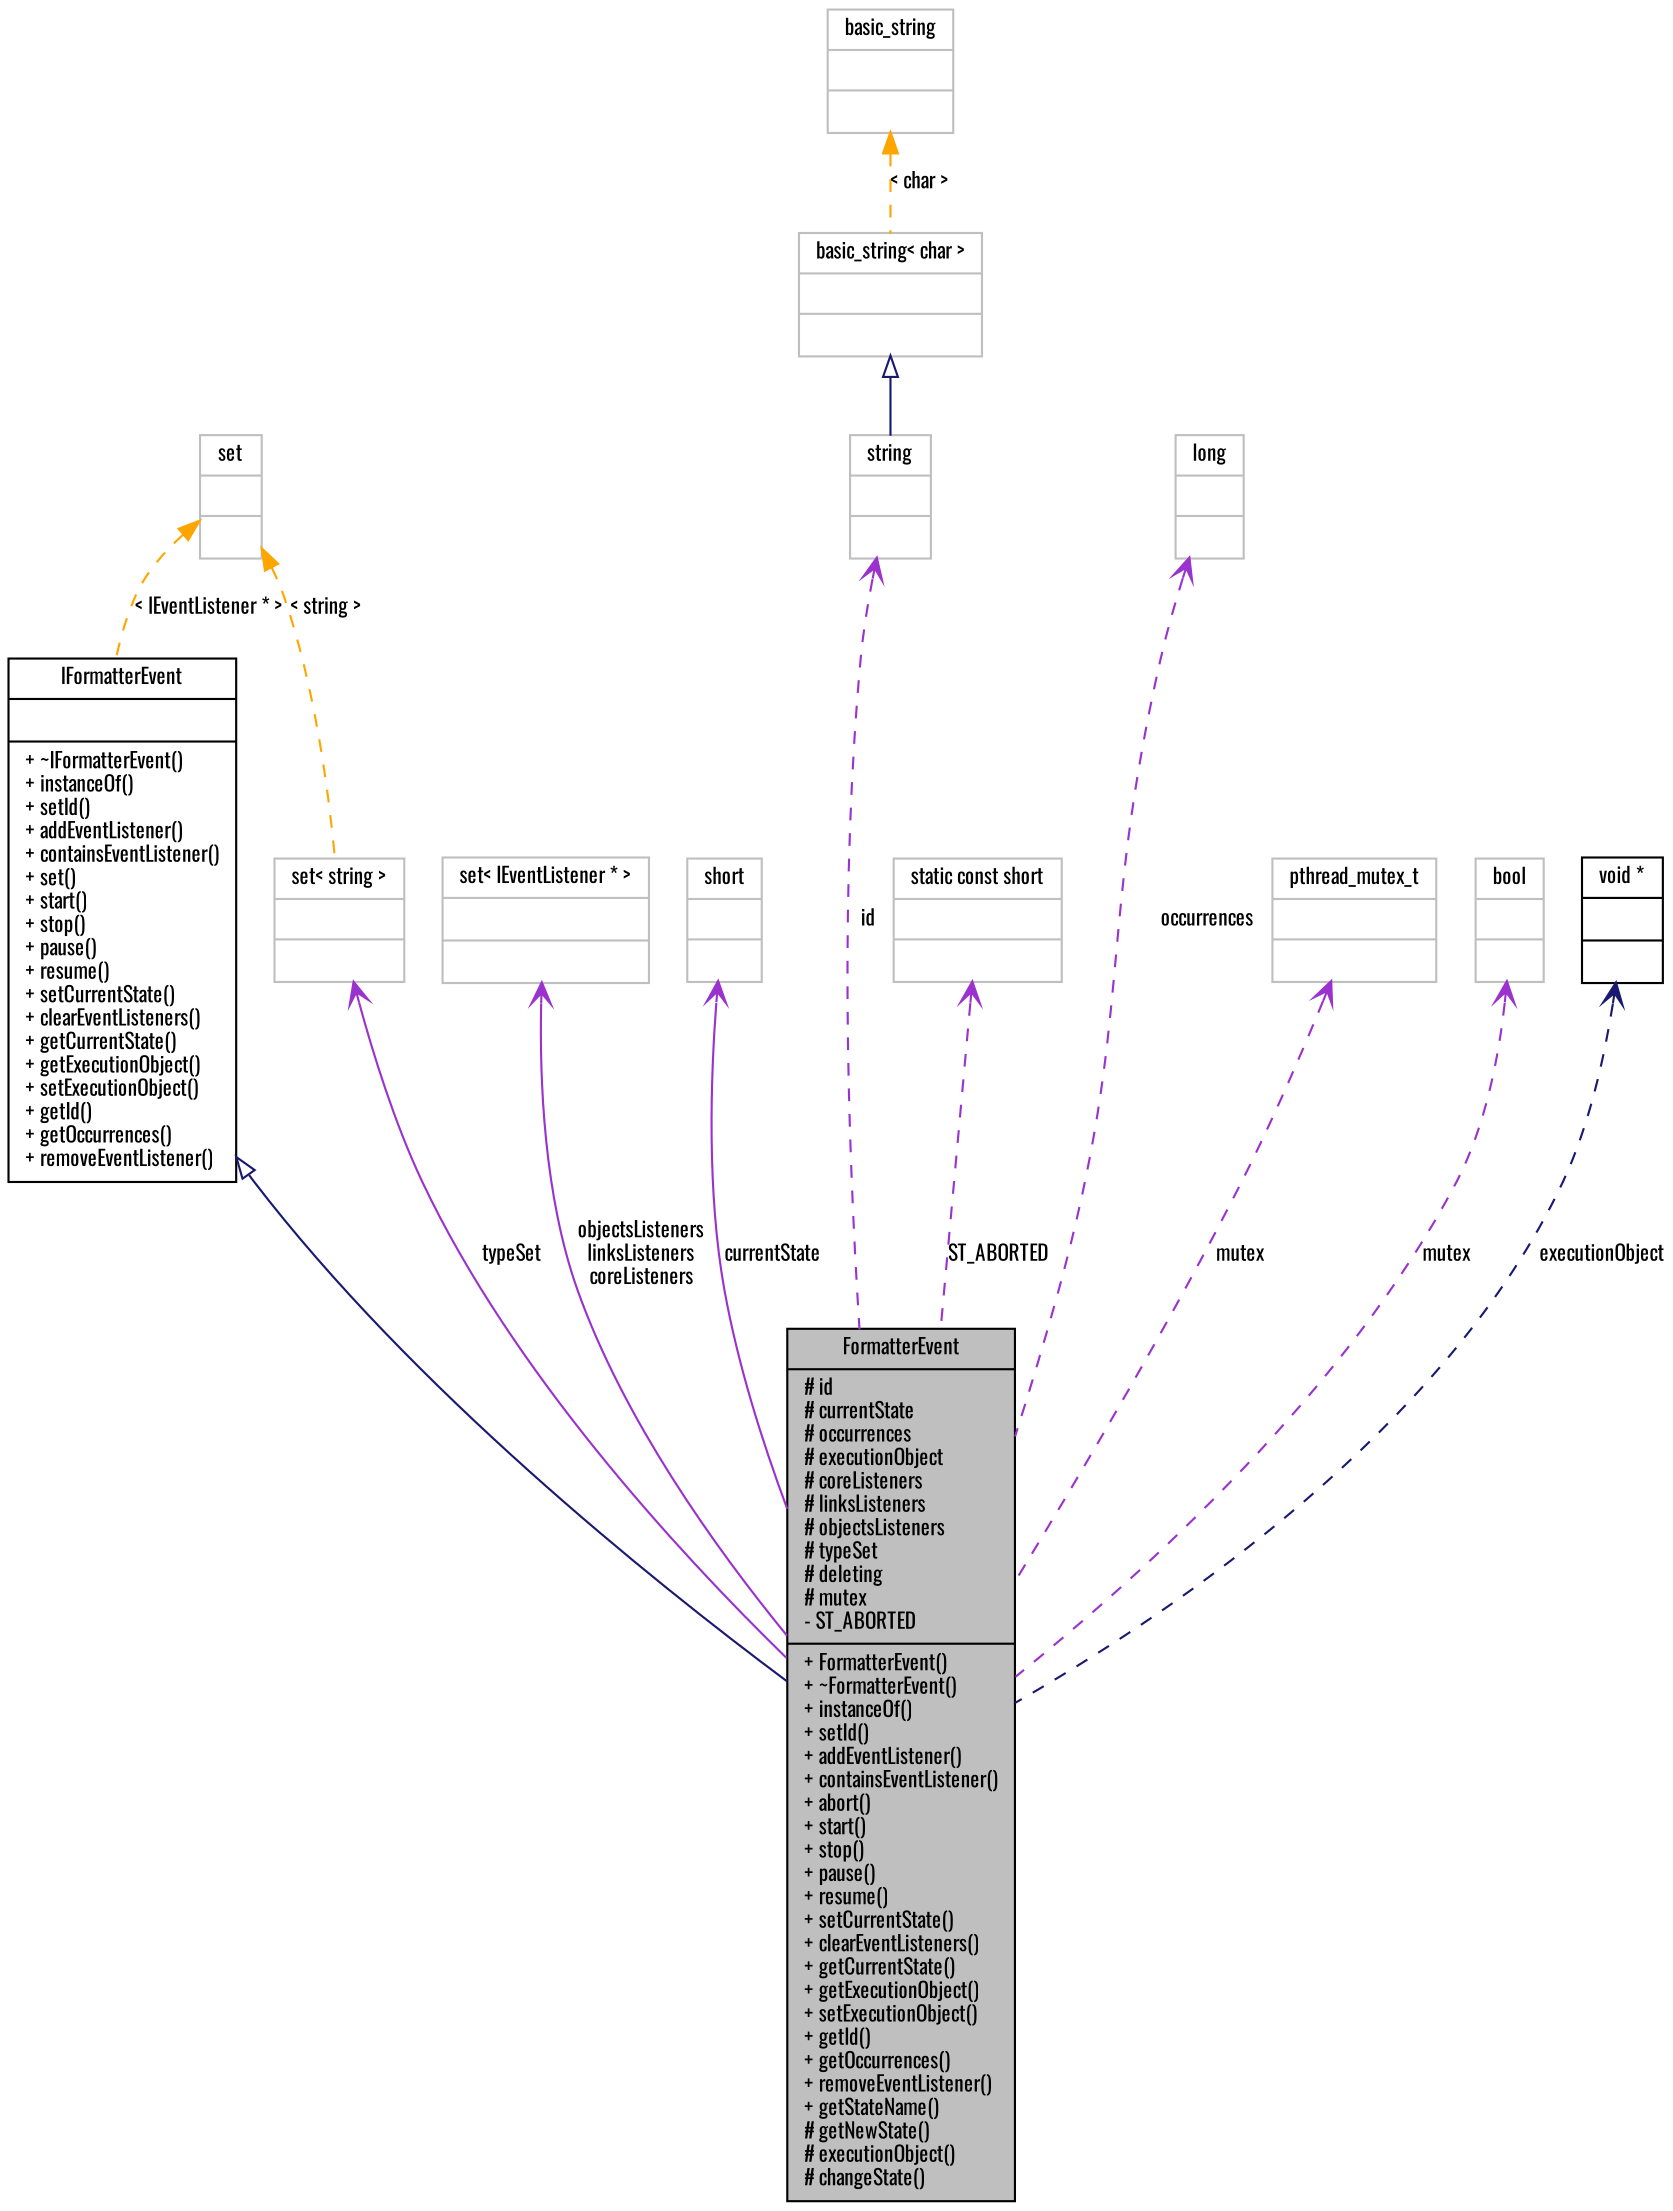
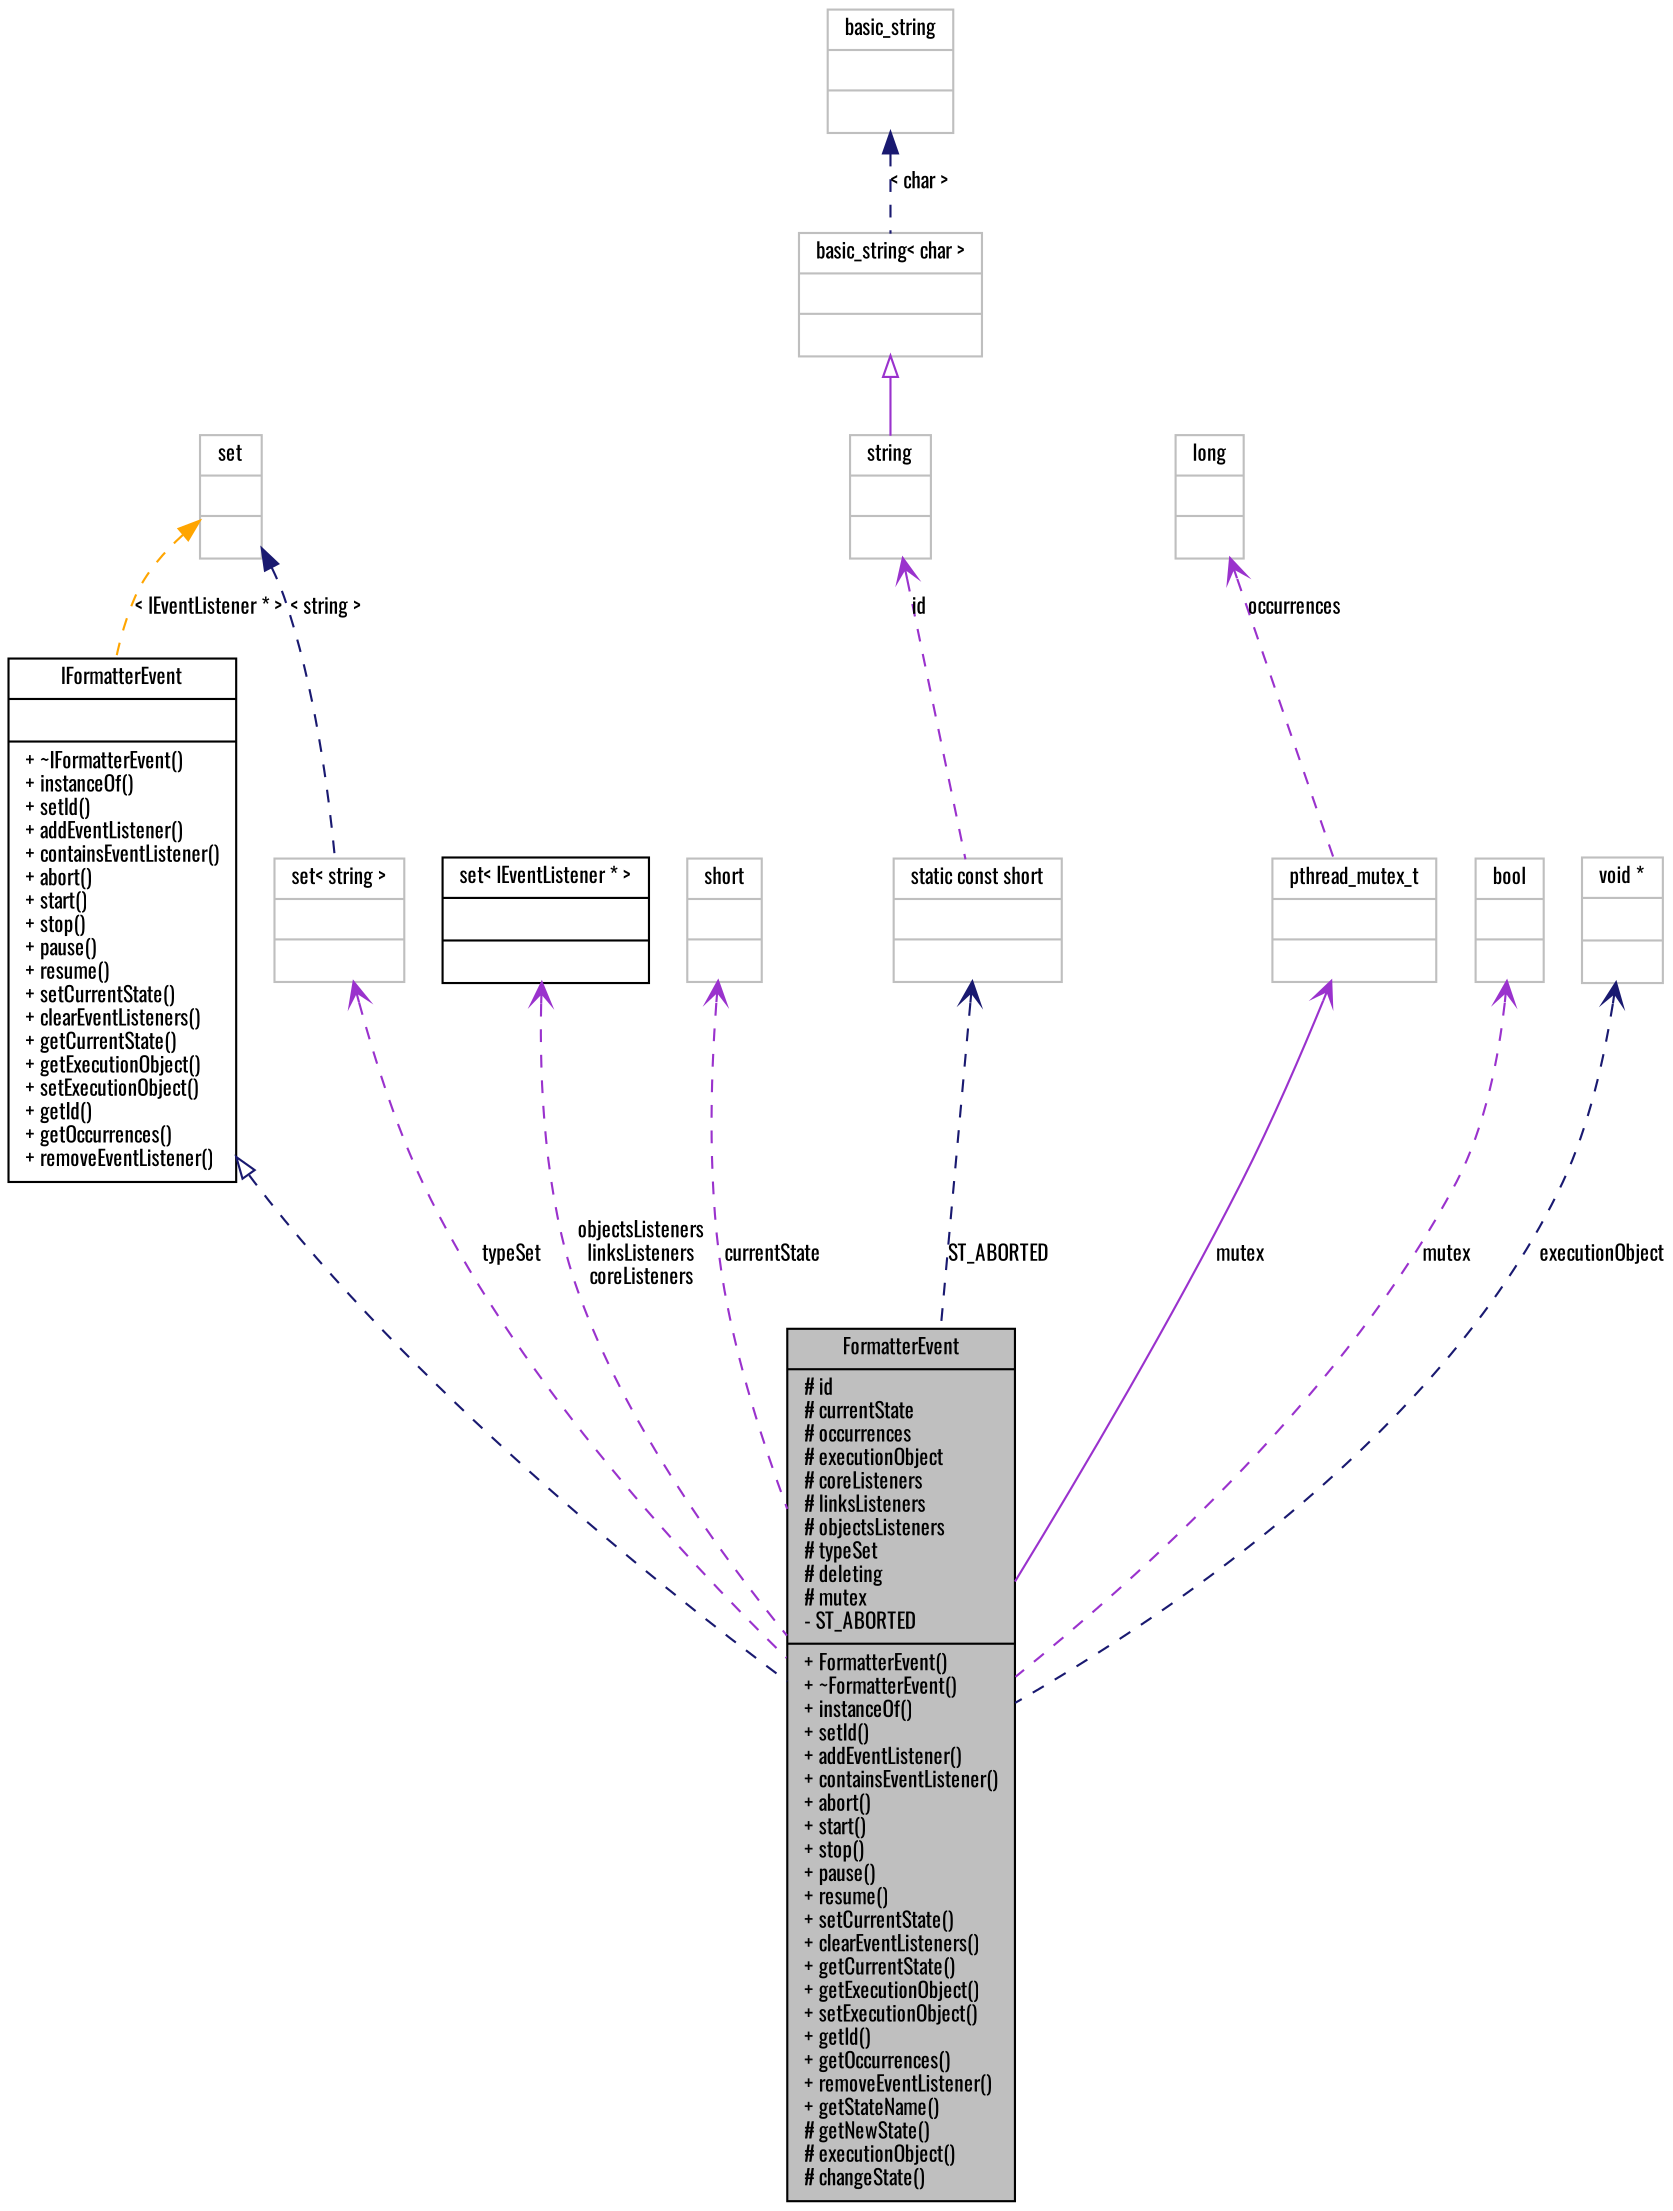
edge "basic_string< char >" -> "basic_string": color orange -> midnightblue
edge "string" -> "basic_string< char >": color midnightblue -> darkorchid3
edge "set< string >" -> "set": color orange -> midnightblue
node "IFormatterEvent": text "+ set()" -> "+ abort()"
node "set< IEventListener * >": color grey75 -> black
node "void *": color black -> grey75
edge "FormatterEvent" -> "string": now "static const short" -> "string"
edge "FormatterEvent" -> "long": now "pthread_mutex_t" -> "long"
edge "FormatterEvent" -> "static const short": color darkorchid3 -> midnightblue
edge "FormatterEvent" -> "short": style solid -> dashed
edge "FormatterEvent" -> "pthread_mutex_t": style dashed -> solid
edge "FormatterEvent" -> "set< IEventListener * >": style solid -> dashed
edge "FormatterEvent" -> "set< string >": style solid -> dashed
edge "FormatterEvent" -> "IFormatterEvent": style solid -> dashed
